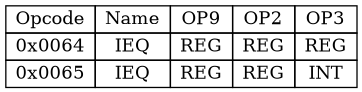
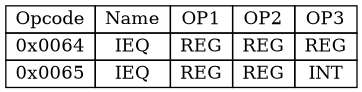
node "Opcode": text "OP9" -> "OP1"
